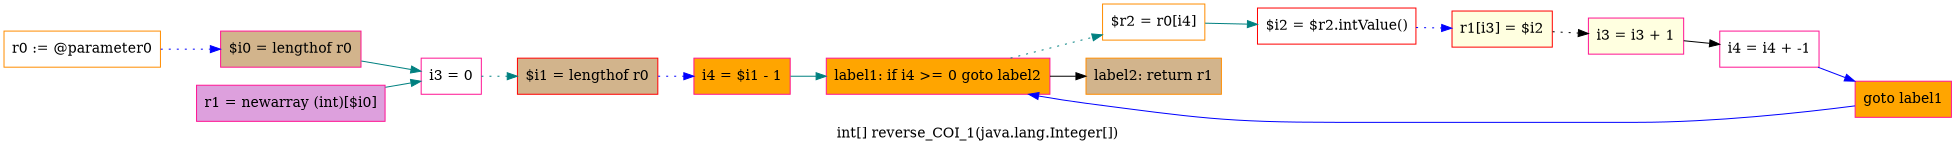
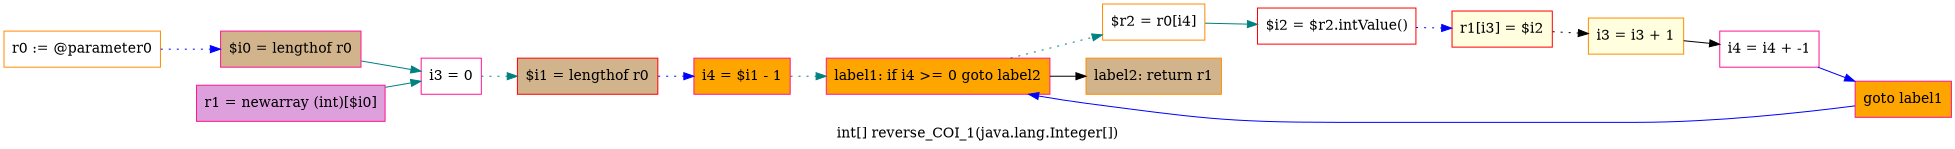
node "i3 = i3 + 1": color deeppink -> darkorange
edge "i4 = $i1 - 1" -> "label1: if i4 >= 0 goto label2": style solid -> dotted
